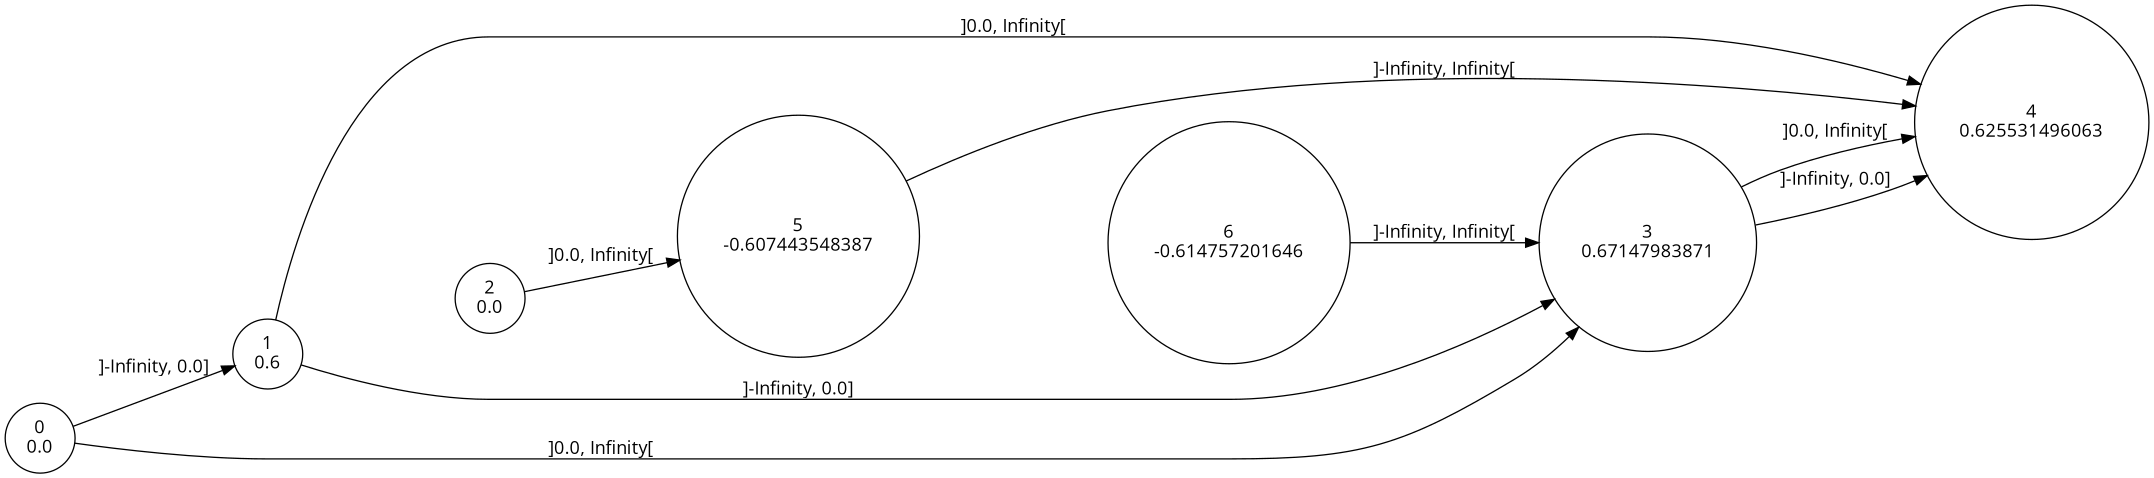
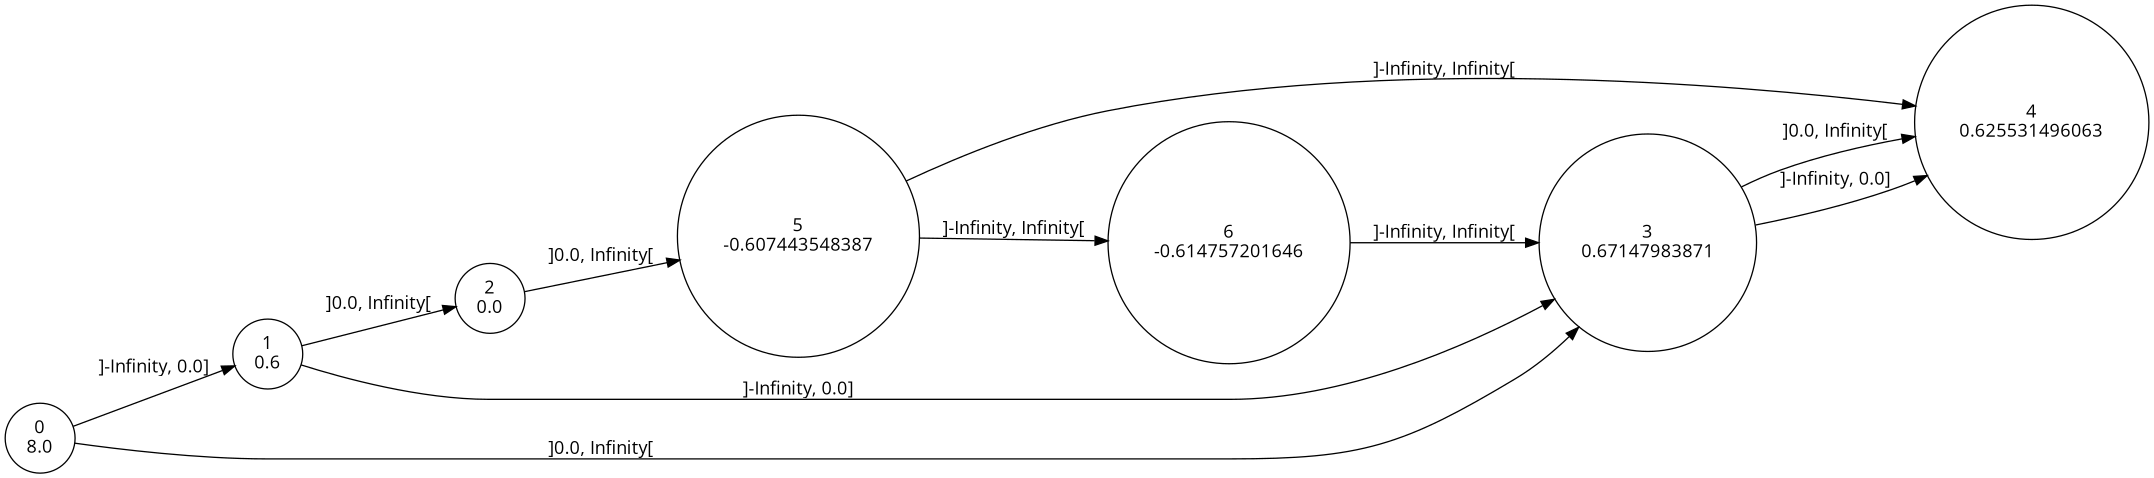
edge "1 0.6" -> "4 0.625531496063": now "1 0.6" -> "2 0.0"
edge "5 -0.607443548387" -> "6 -0.614757201646": added, label "]-Infinity, Infinity["
node "0 0.0": label "0 0.0" -> "0 8.0"
